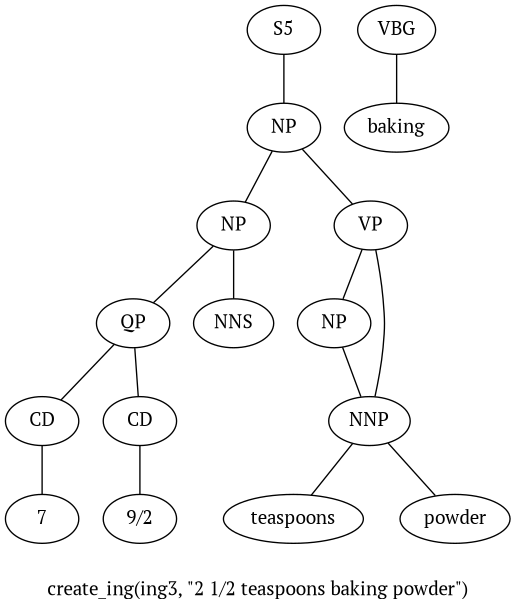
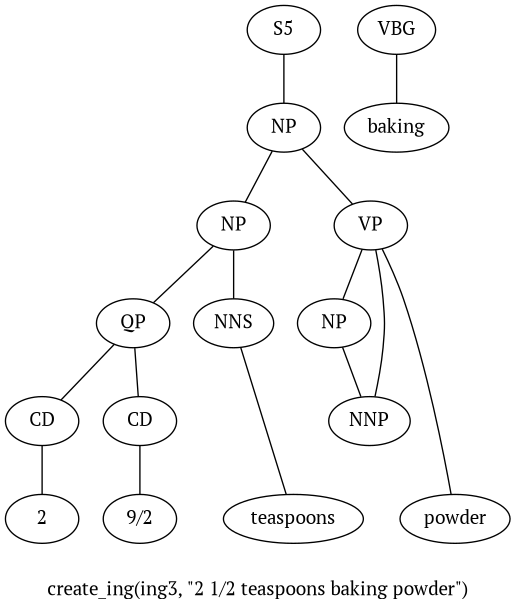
edge "NNP" -- "teaspoons": now "NNS" -- "teaspoons"
edge "NNP" -- "powder": now "VP" -- "powder"
node "7": label "7" -> "2"
